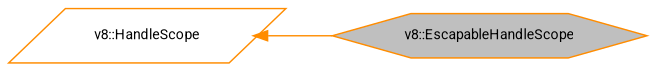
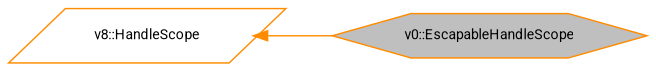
node "v8::EscapableHandleScope": label "v8::EscapableHandleScope" -> "v0::EscapableHandleScope"
